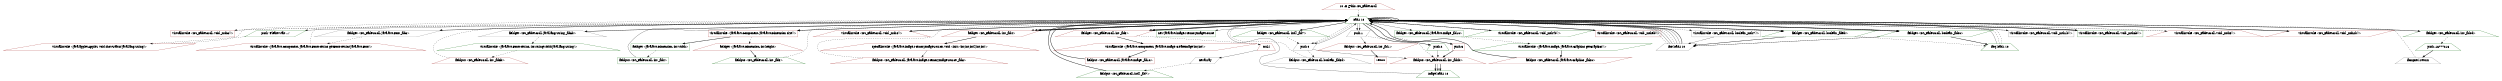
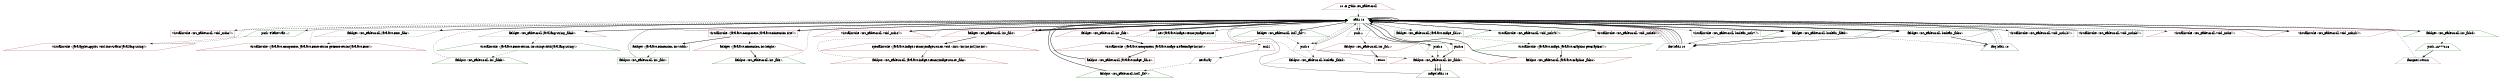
edge "load.r r0" -> "virtualinvoke <DS_FadeScroll: void _mth6b()>": removed
node "fieldput <DS_FadeScroll: int _fld5b>": color brown -> darkgreen
